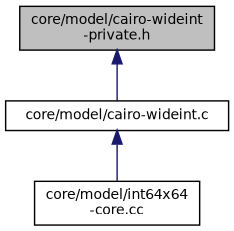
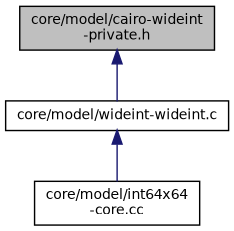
node "core/model/cairo-wideint.c": label "core/model/cairo-wideint.c" -> "core/model/wideint-wideint.c"
